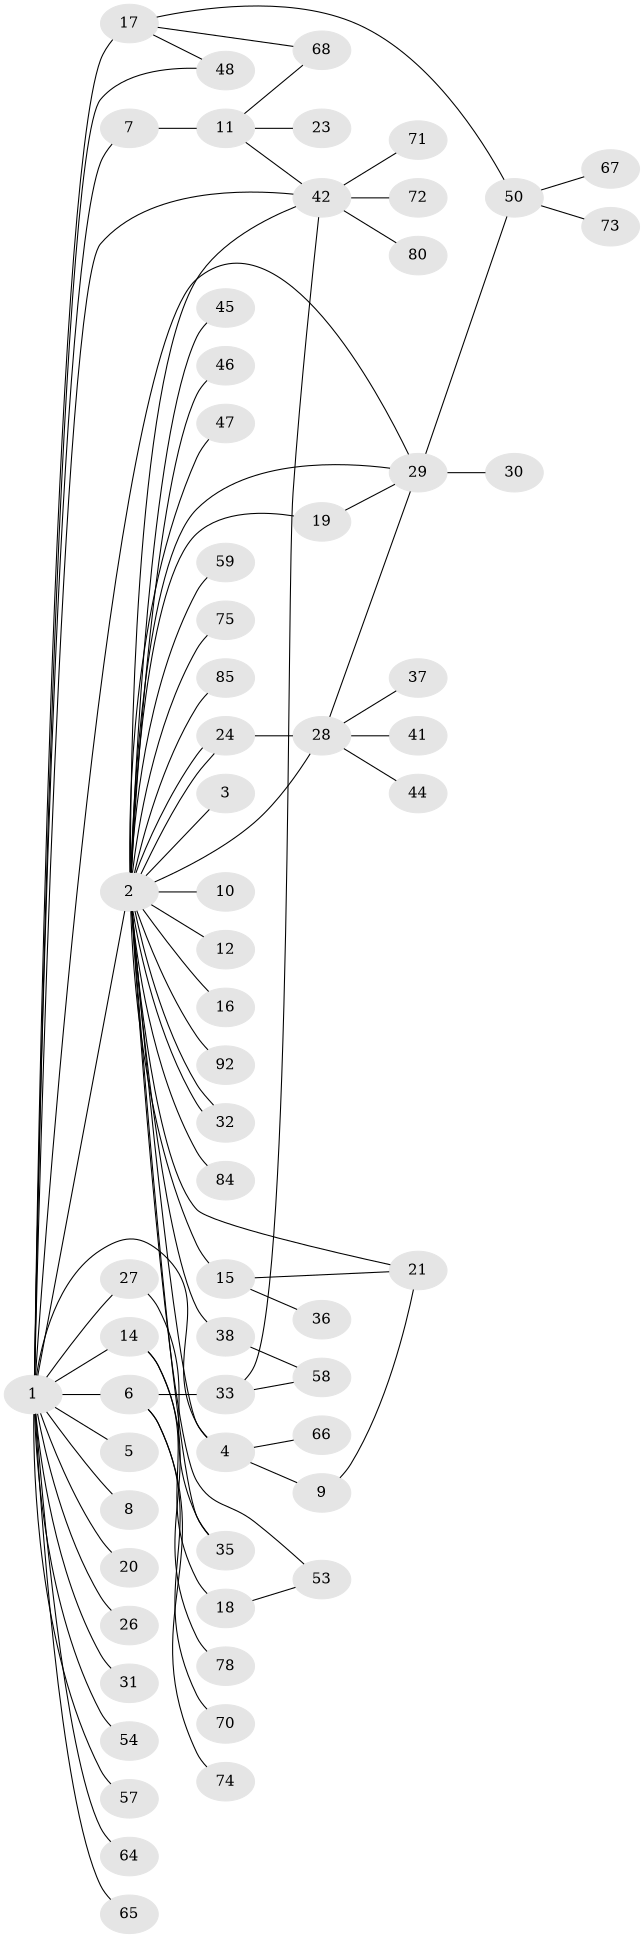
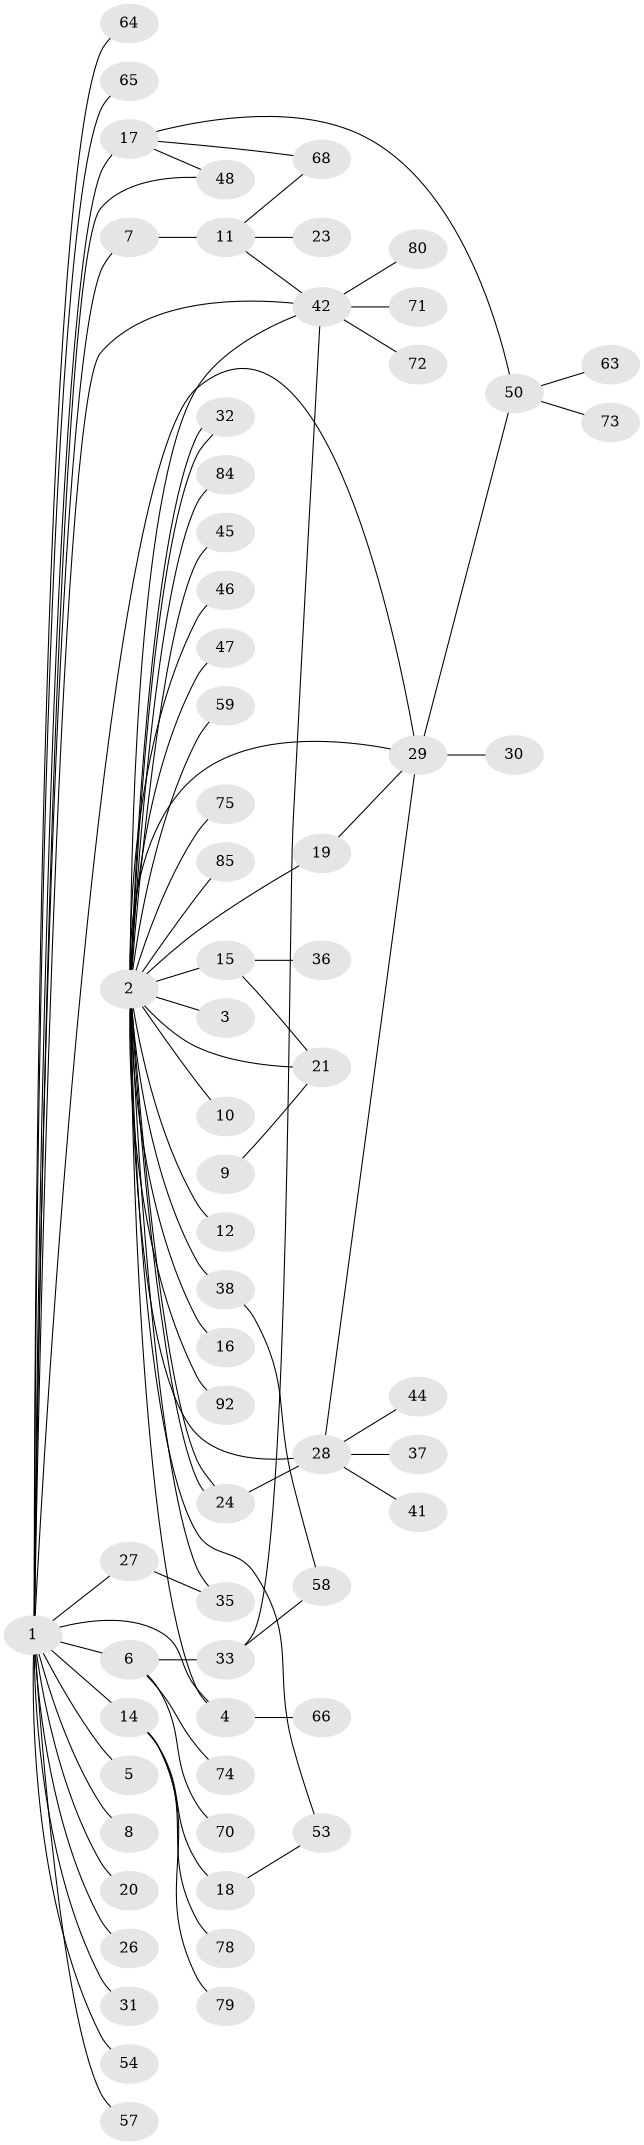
node "67": label "67" -> "63"
edge "2" -- "1": removed
edge "4" -- "9": removed
node "79": added
